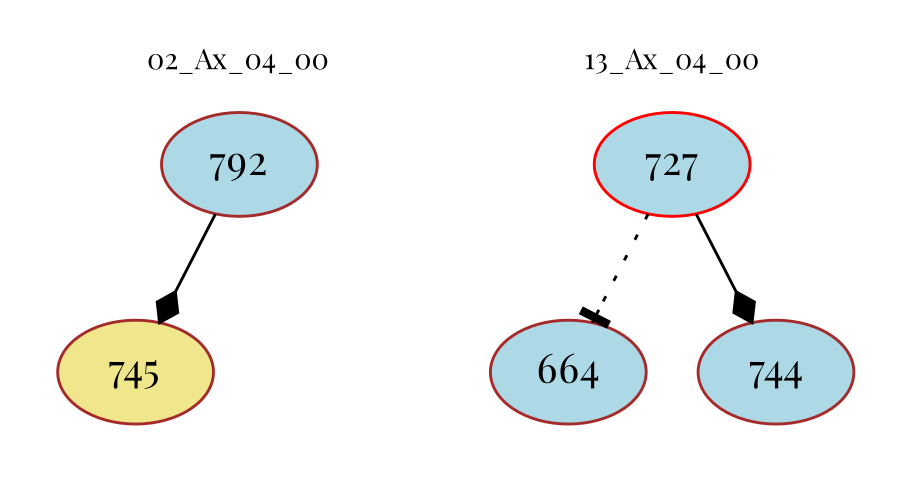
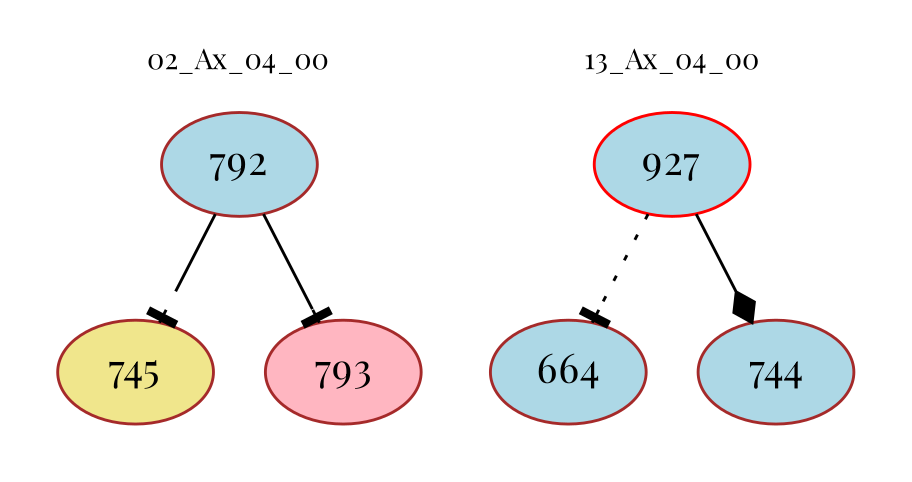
node "727": label "727" -> "927"
edge "792" -> "745": arrowhead diamond -> tee
node "793": added
